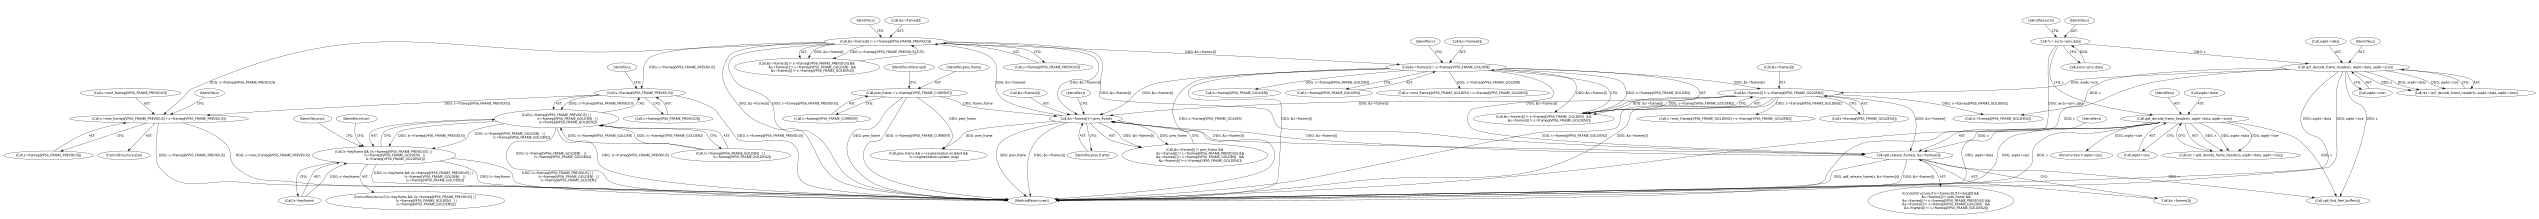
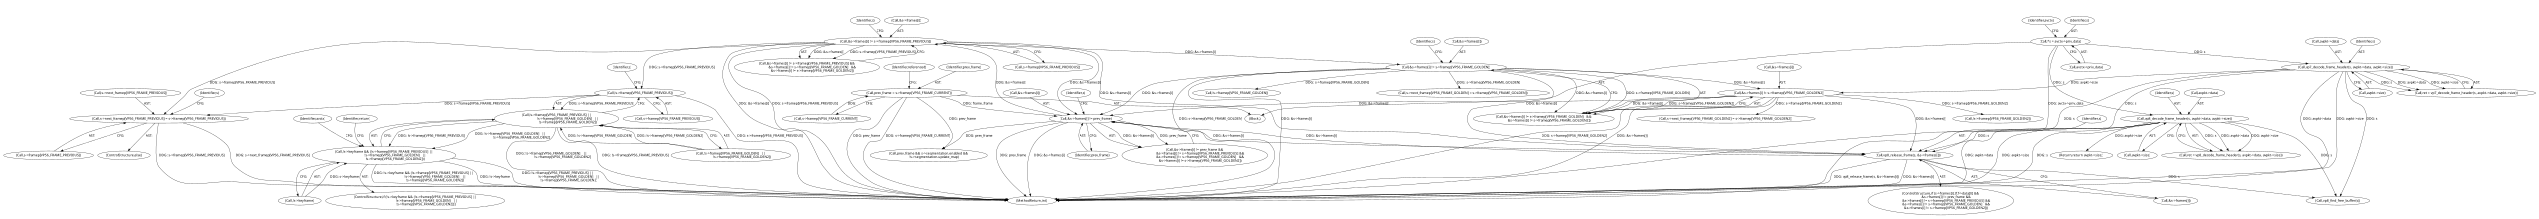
edge "(Call,avctx->priv_data)" -> "(Call,*s = avctx->priv_data)": label "DDG: " -> "AST: "
edge "(Call,vp7_decode_frame_header(s, avpkt->data, avpkt->size))" -> "(Call,!s->framep[VP56_FRAME_GOLDEN2])": now "(Call,vp7_decode_frame_header(s, avpkt->data, avpkt->size))" -> "(Call,vp8_release_frame(s, &s->frames[i]))"
edge "(Call,*s = avctx->priv_data)" -> "(Call,vp8_decode_frame_header(s, avpkt->data, avpkt->size))": label "CFG: s" -> "DDG: s"
node "(Call,s->framep[VP56_FRAME_GOLDEN])": removed
edge "(Call,s->framep[VP56_FRAME_CURRENT])" -> "(Call,prev_frame = s->framep[VP56_FRAME_CURRENT])": label "AST: " -> "DDG: "
node "(Block,)": added
node "(Call,s->framep[VP56_FRAME_GOLDEN2])": removed
node "(MethodReturn,next)": label "(MethodReturn,next)" -> "(MethodReturn,int)"
